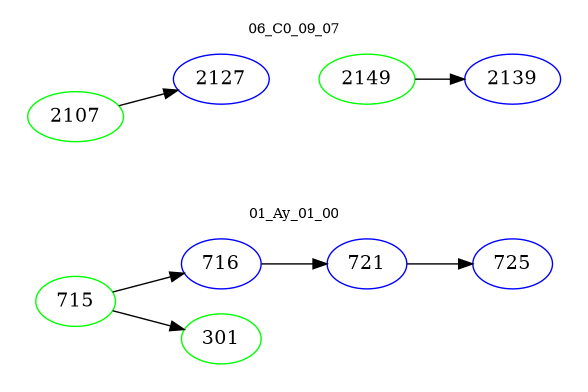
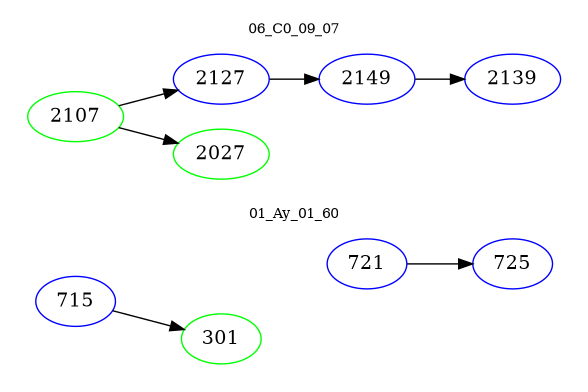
edge "2127" -> "2149": added
node "2149": color green -> blue
node "2027": added
cluster "01_Ay_01_00": label "01_Ay_01_00" -> "01_Ay_01_60"
node "716": removed
node "715": color green -> blue
